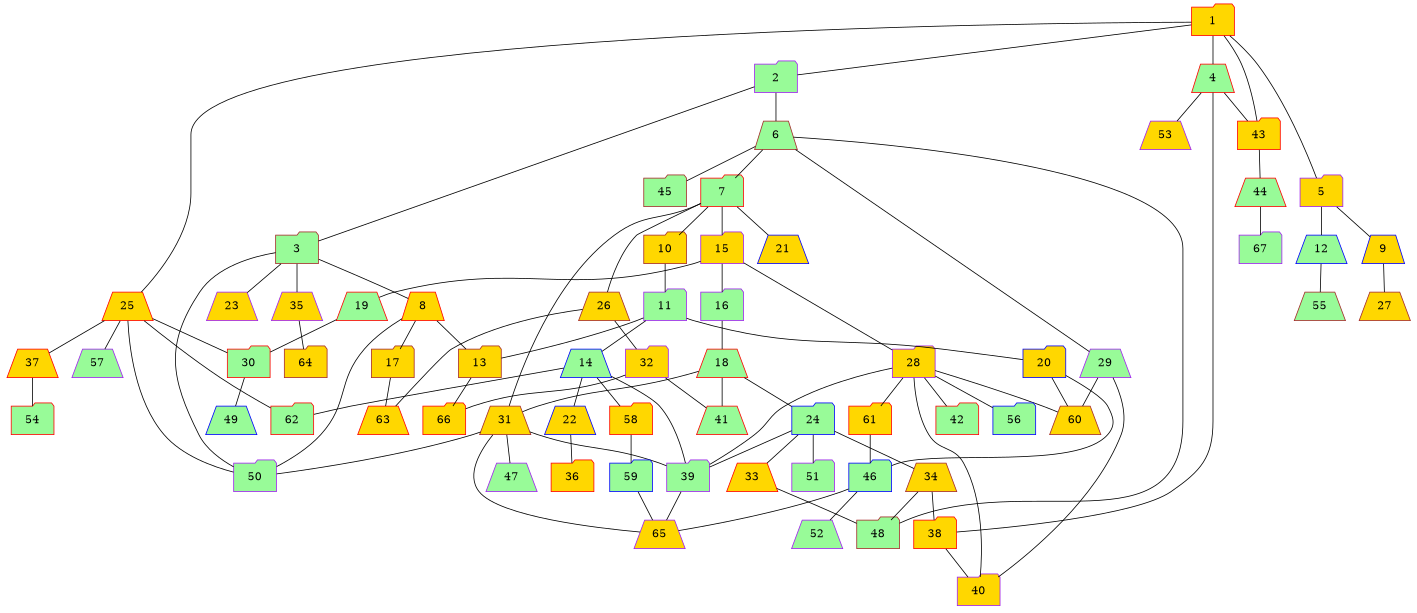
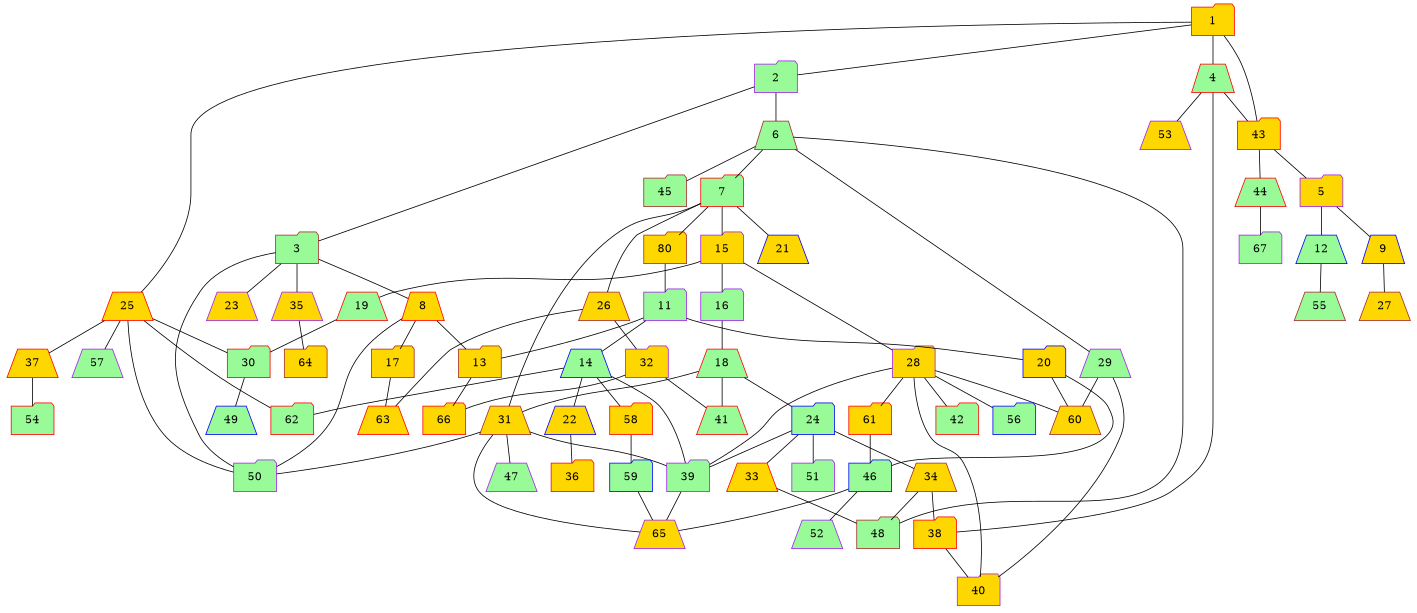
edge "1" -- "5": now "43" -- "5"
node "10": label "10" -> "80"
